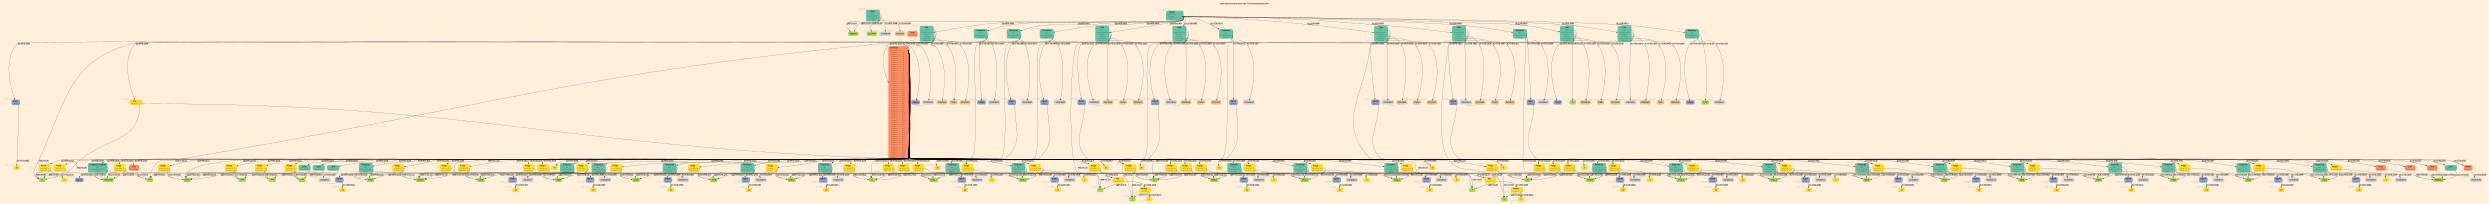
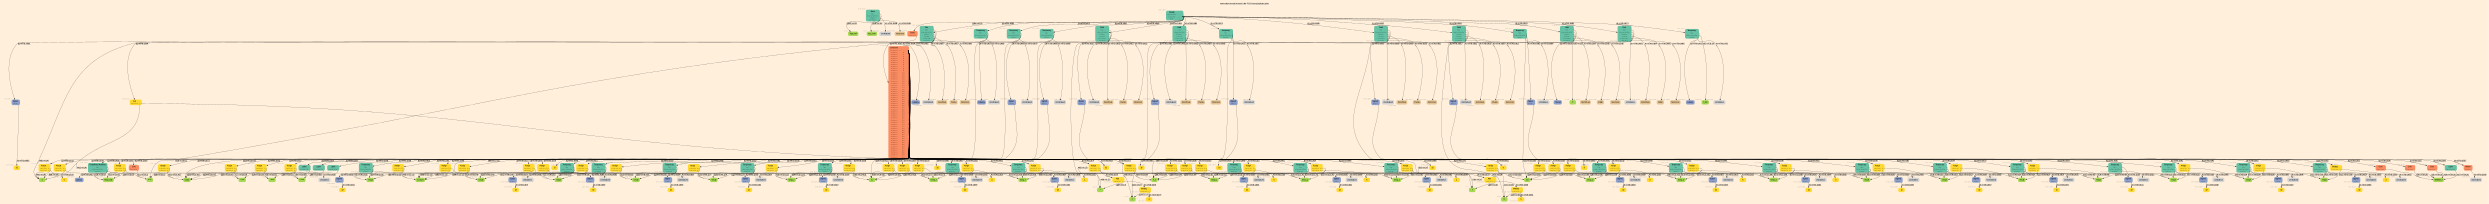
edge "Module" -> "'TopLevel'": now "Module" -> "Cease"
